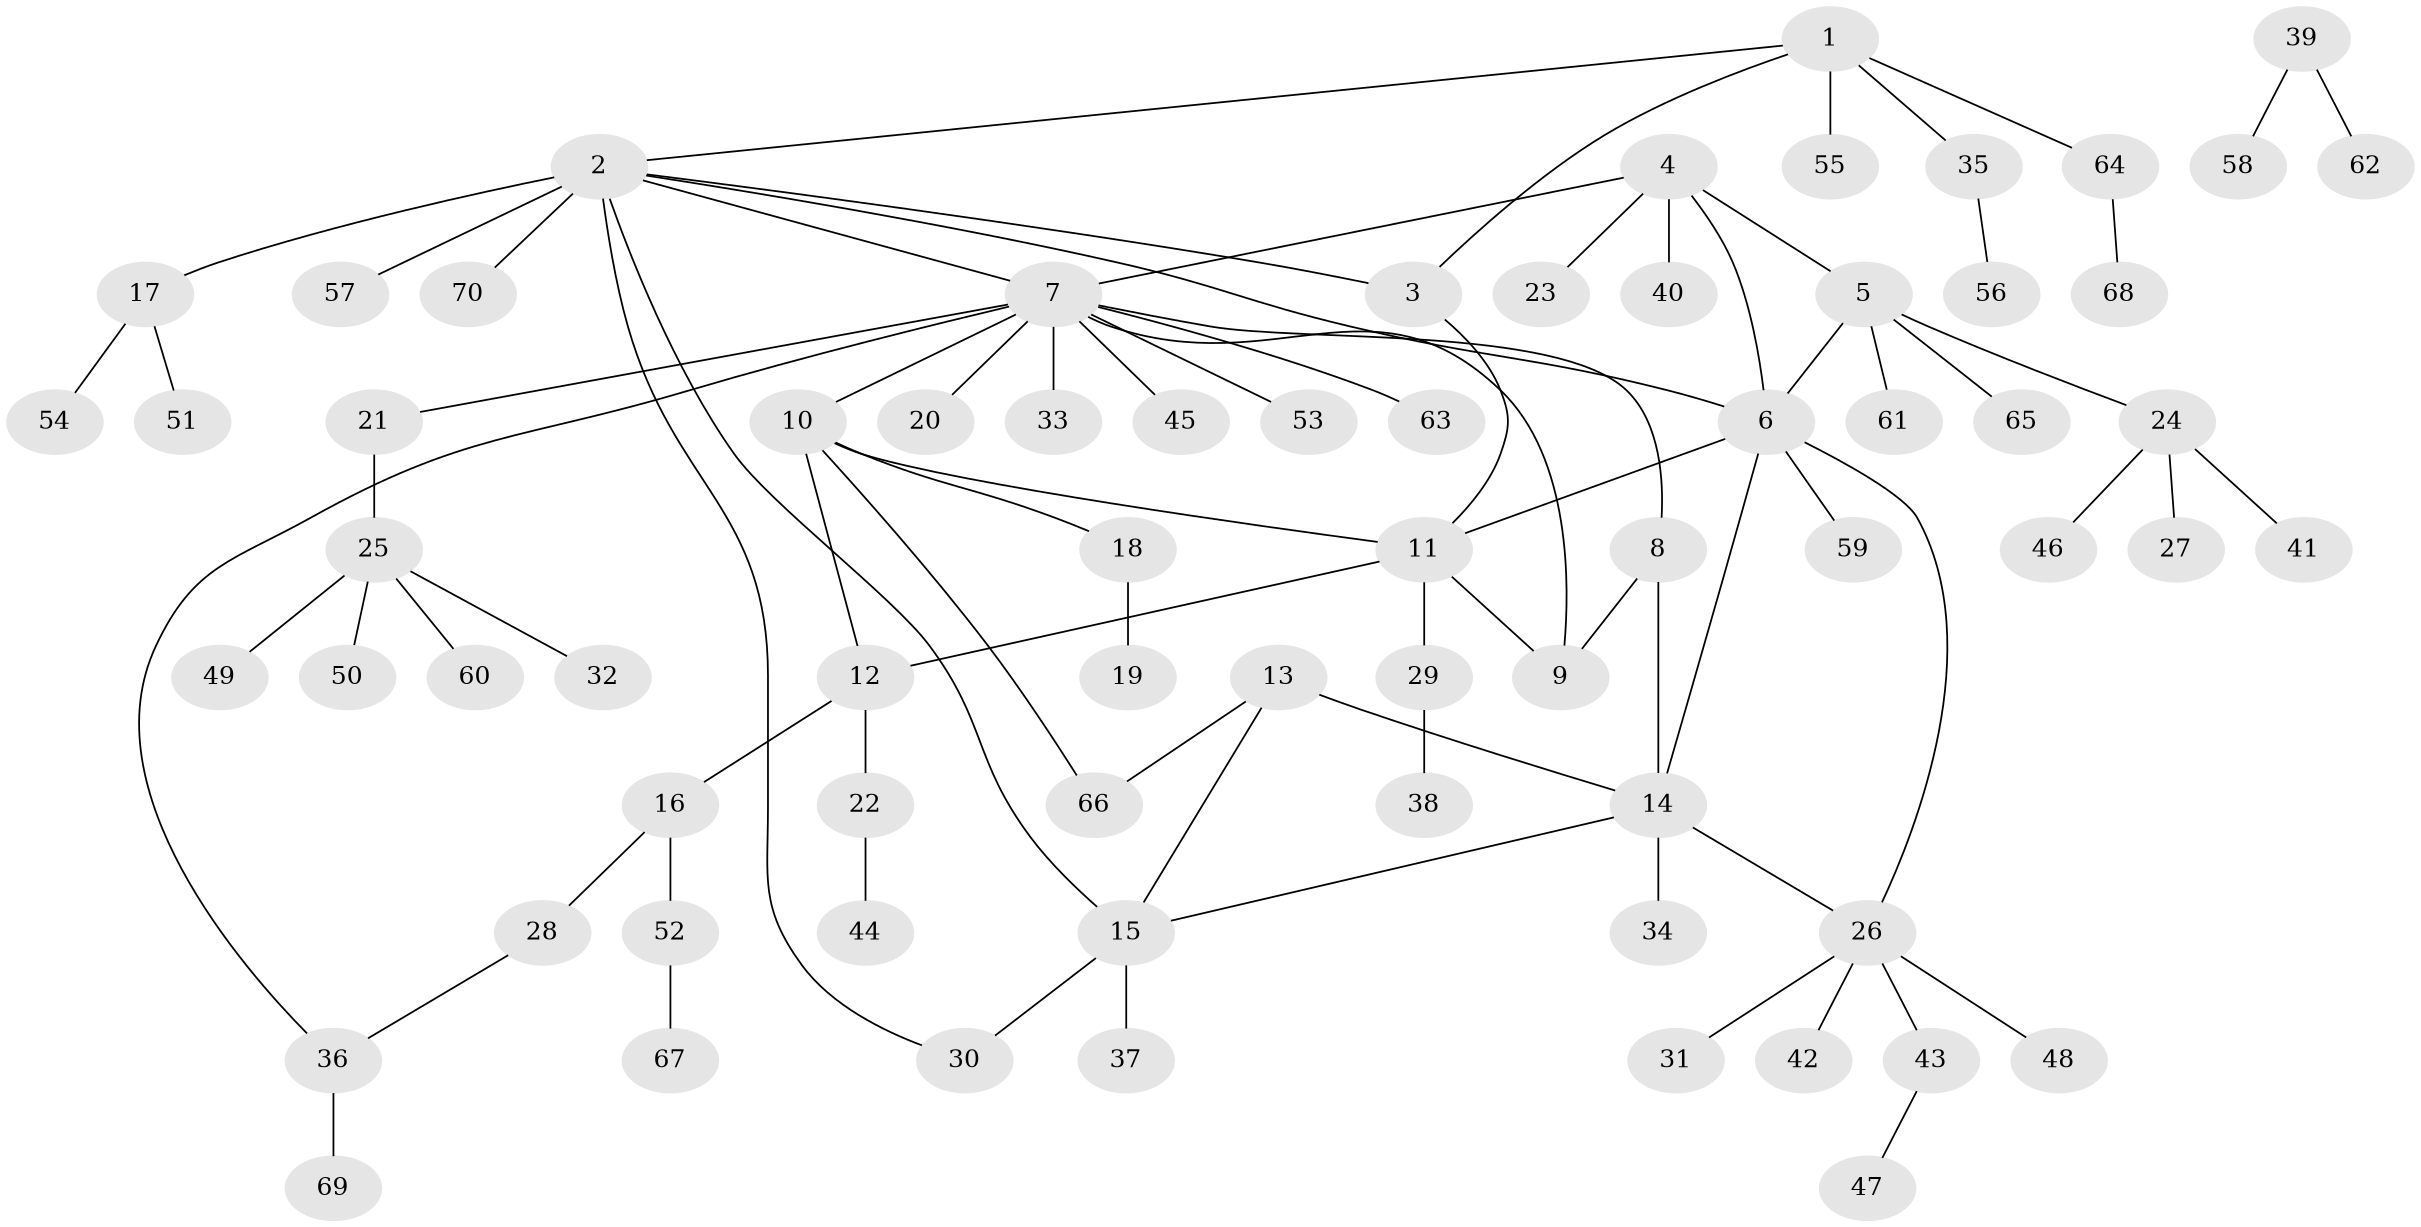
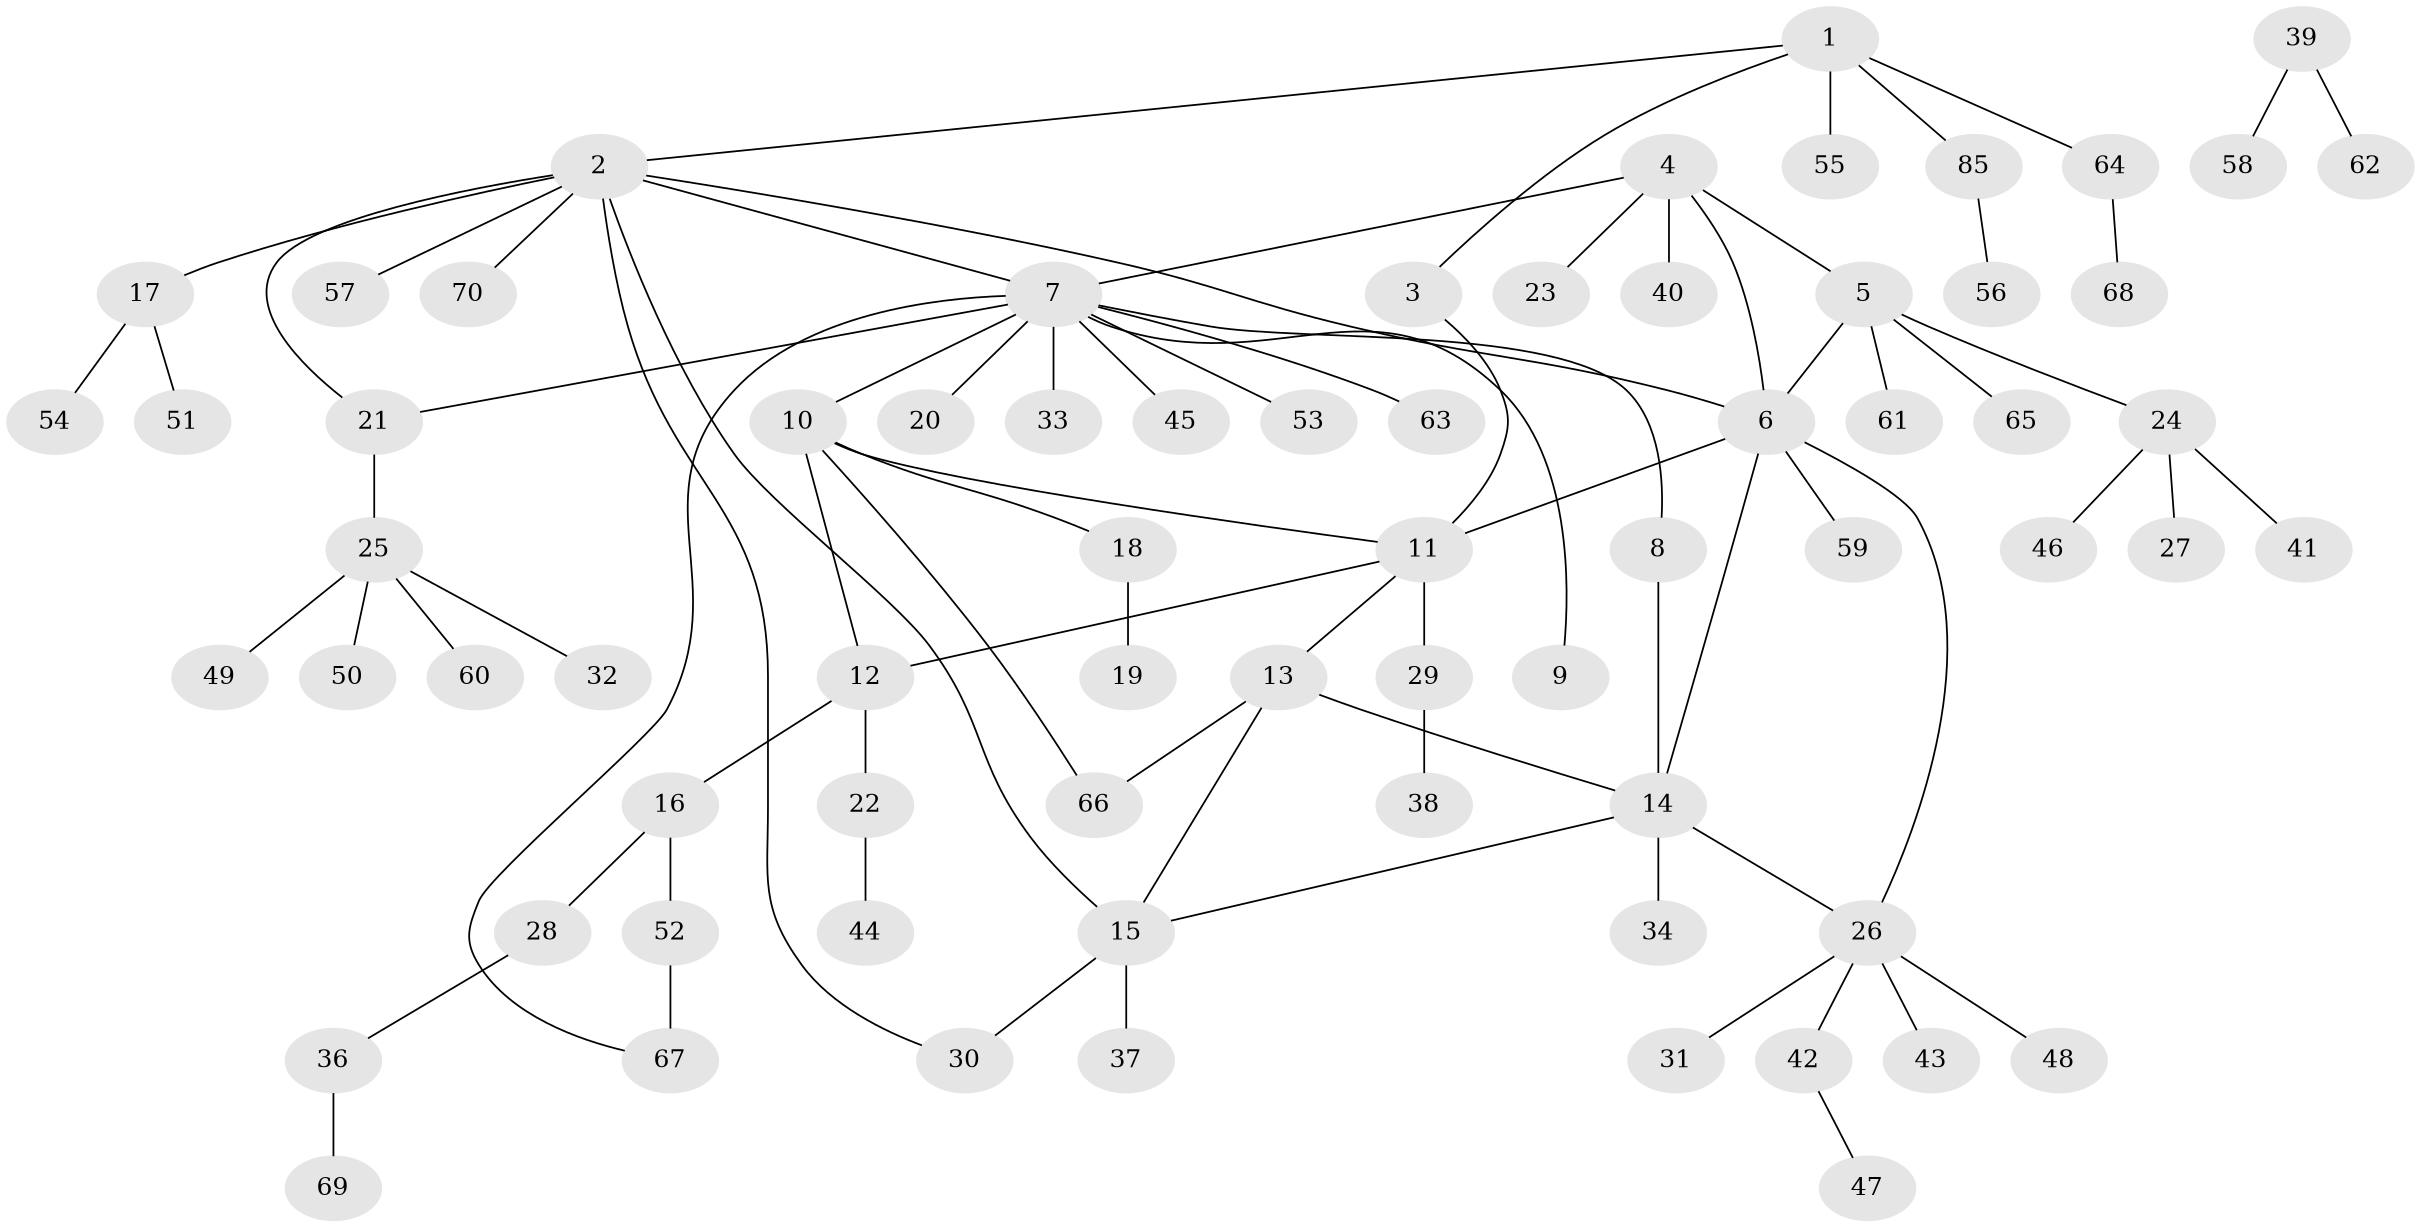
node "35": label "35" -> "85"
edge "2" -- "3": now "2" -- "21"
edge "7" -- "36": now "7" -- "67"
edge "11" -- "9": now "11" -- "13"
edge "8" -- "9": removed
edge "43" -- "47": now "42" -- "47"
